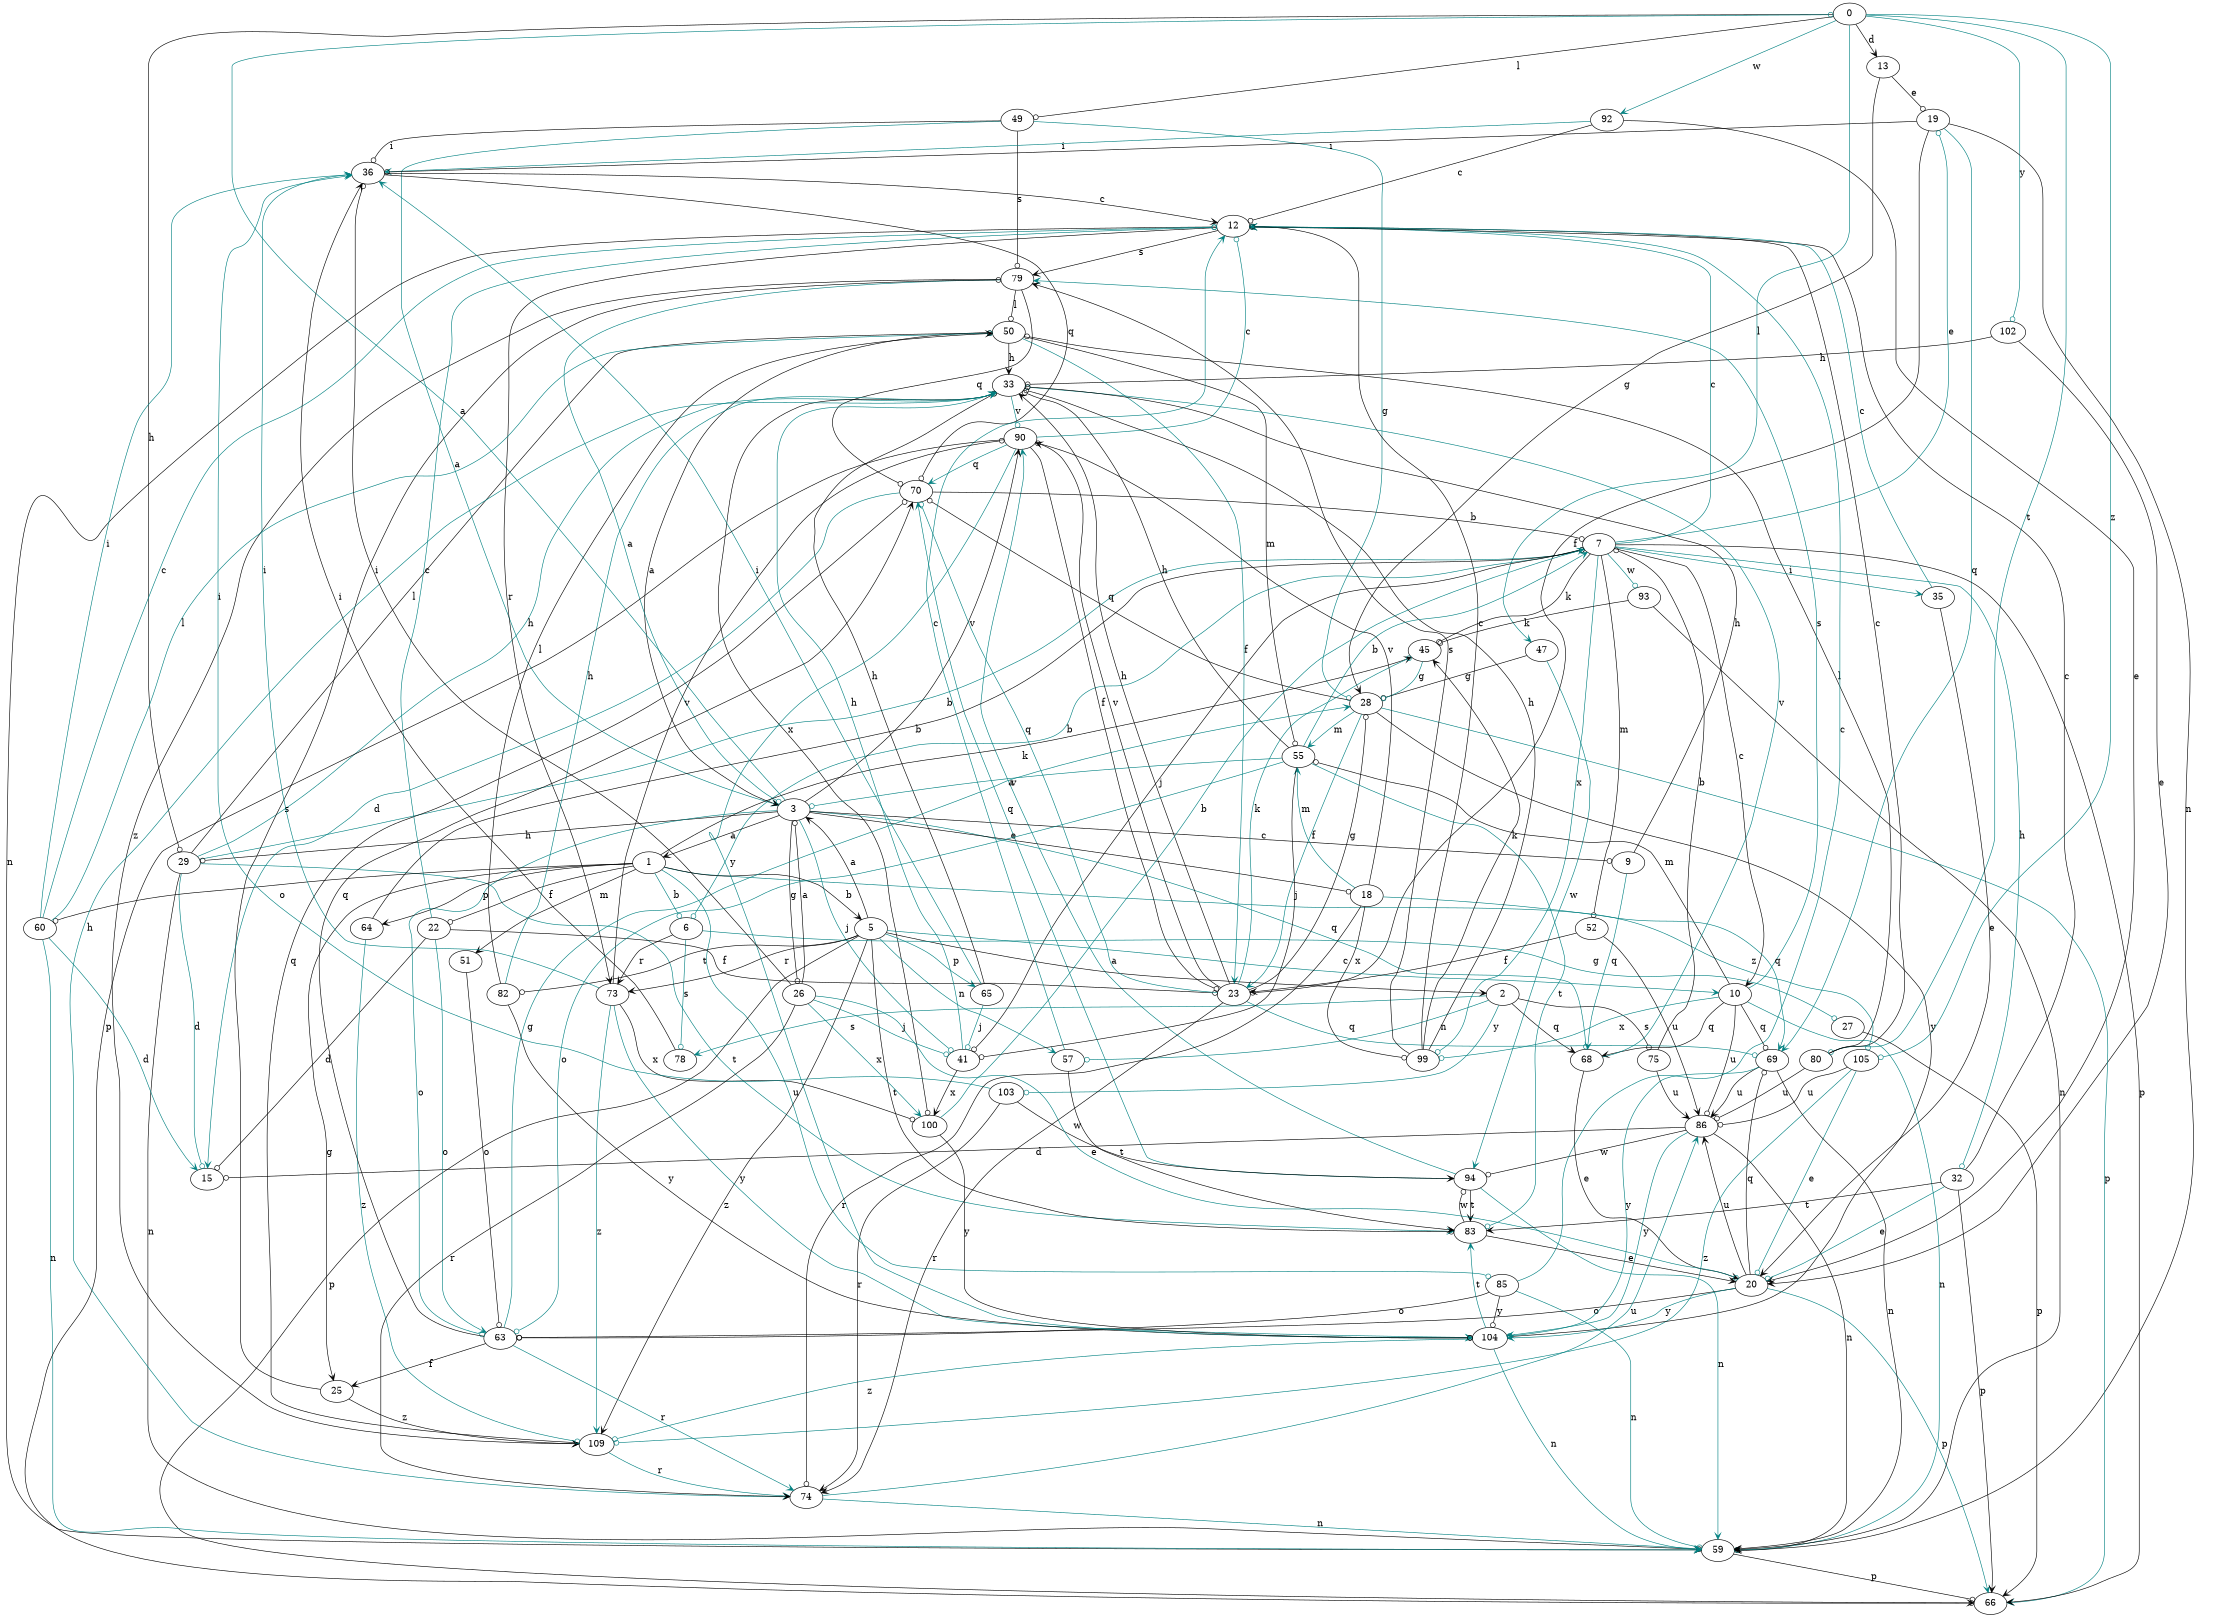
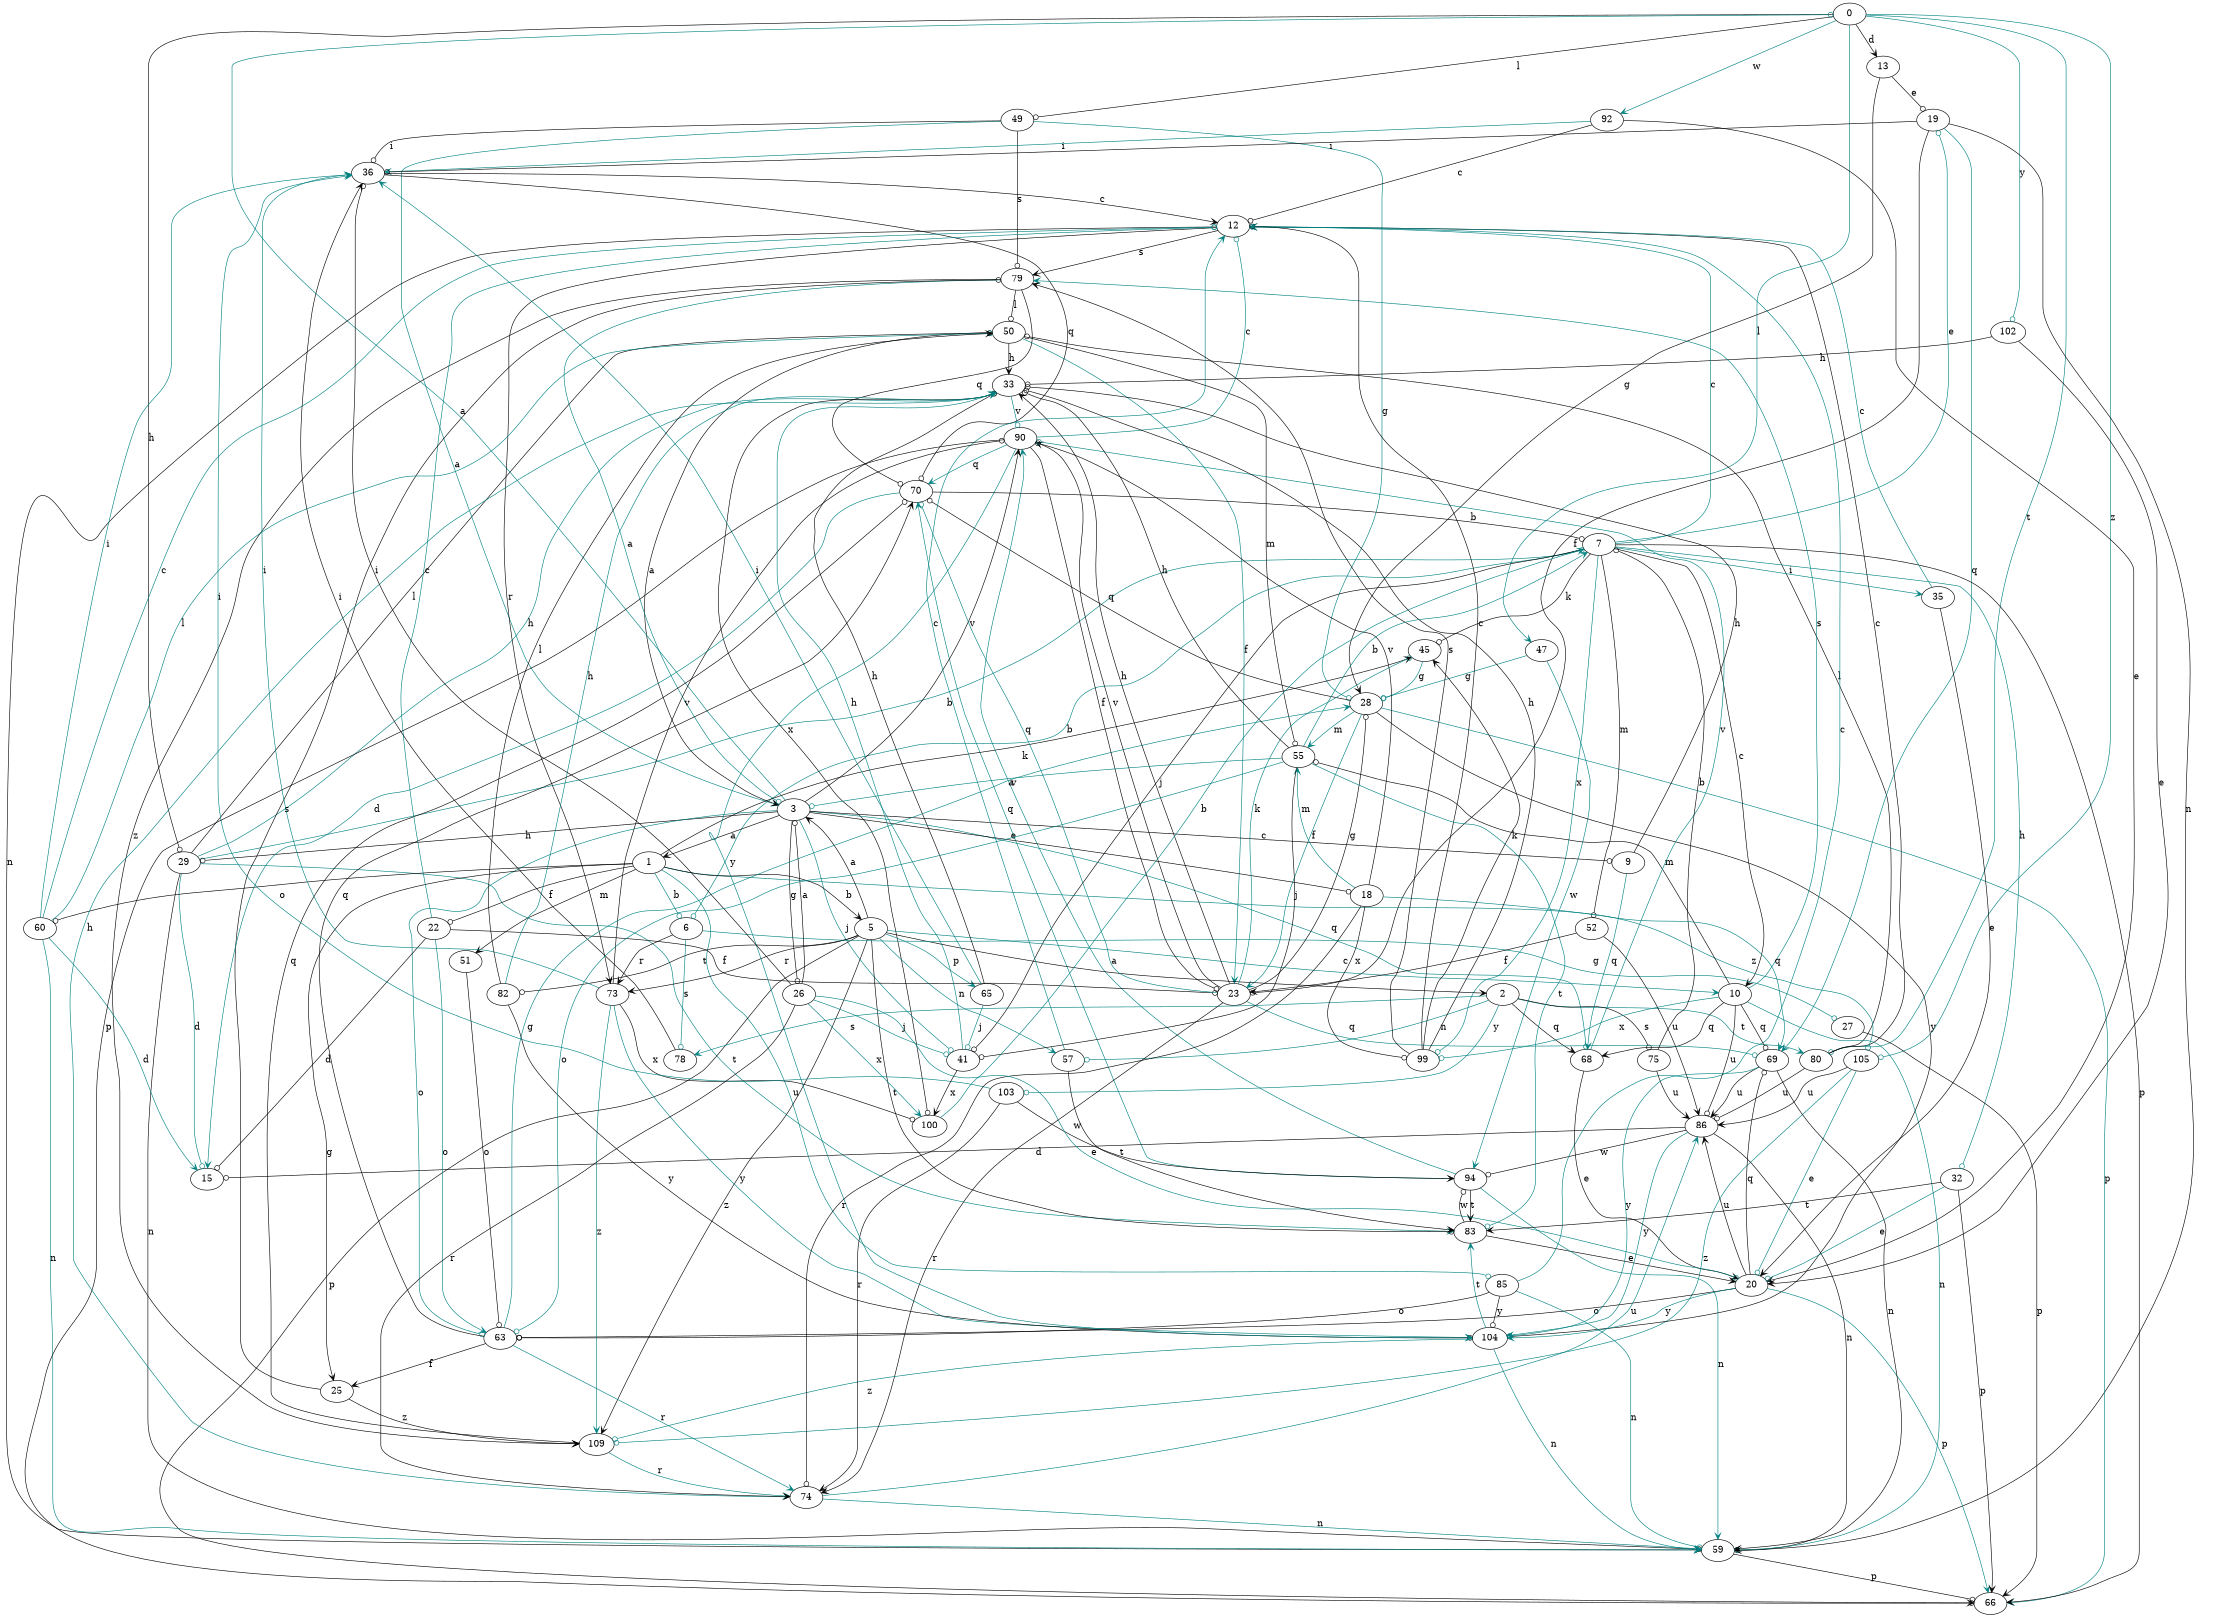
edge "32" -> "12": removed, label "c"
edge "68" -> "33": now "68" -> "90"
node "93": removed
edge "47" -> "28": color black -> teal
node "64": removed
edge "2" -> "80": added, label "t"
edge "105" -> "86": arrowhead odot -> vee
edge "100" -> "104": removed, label "y"
